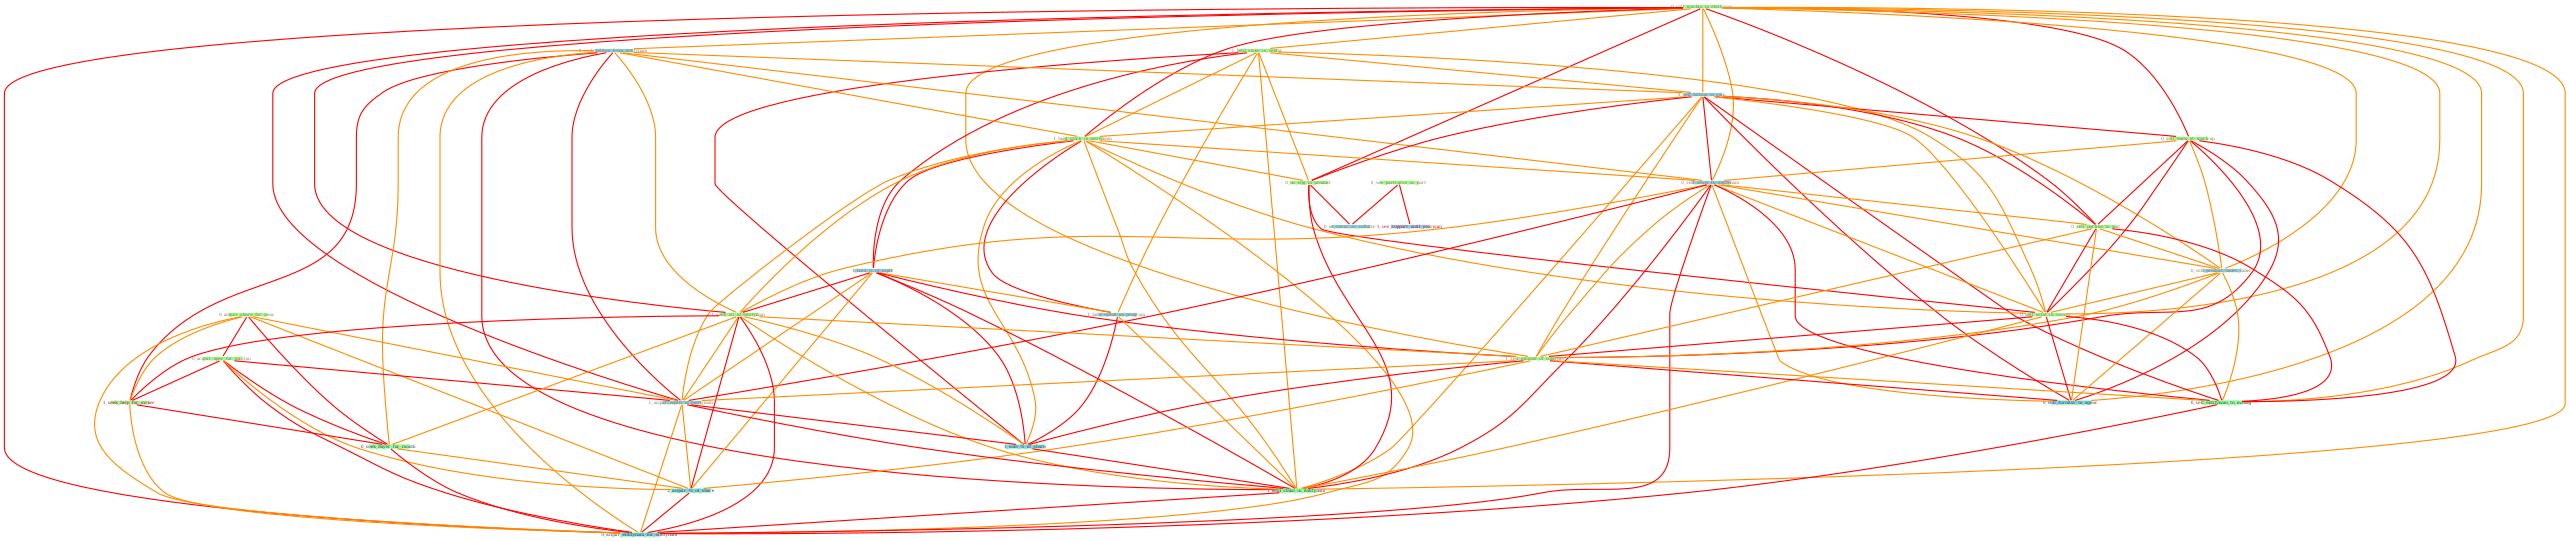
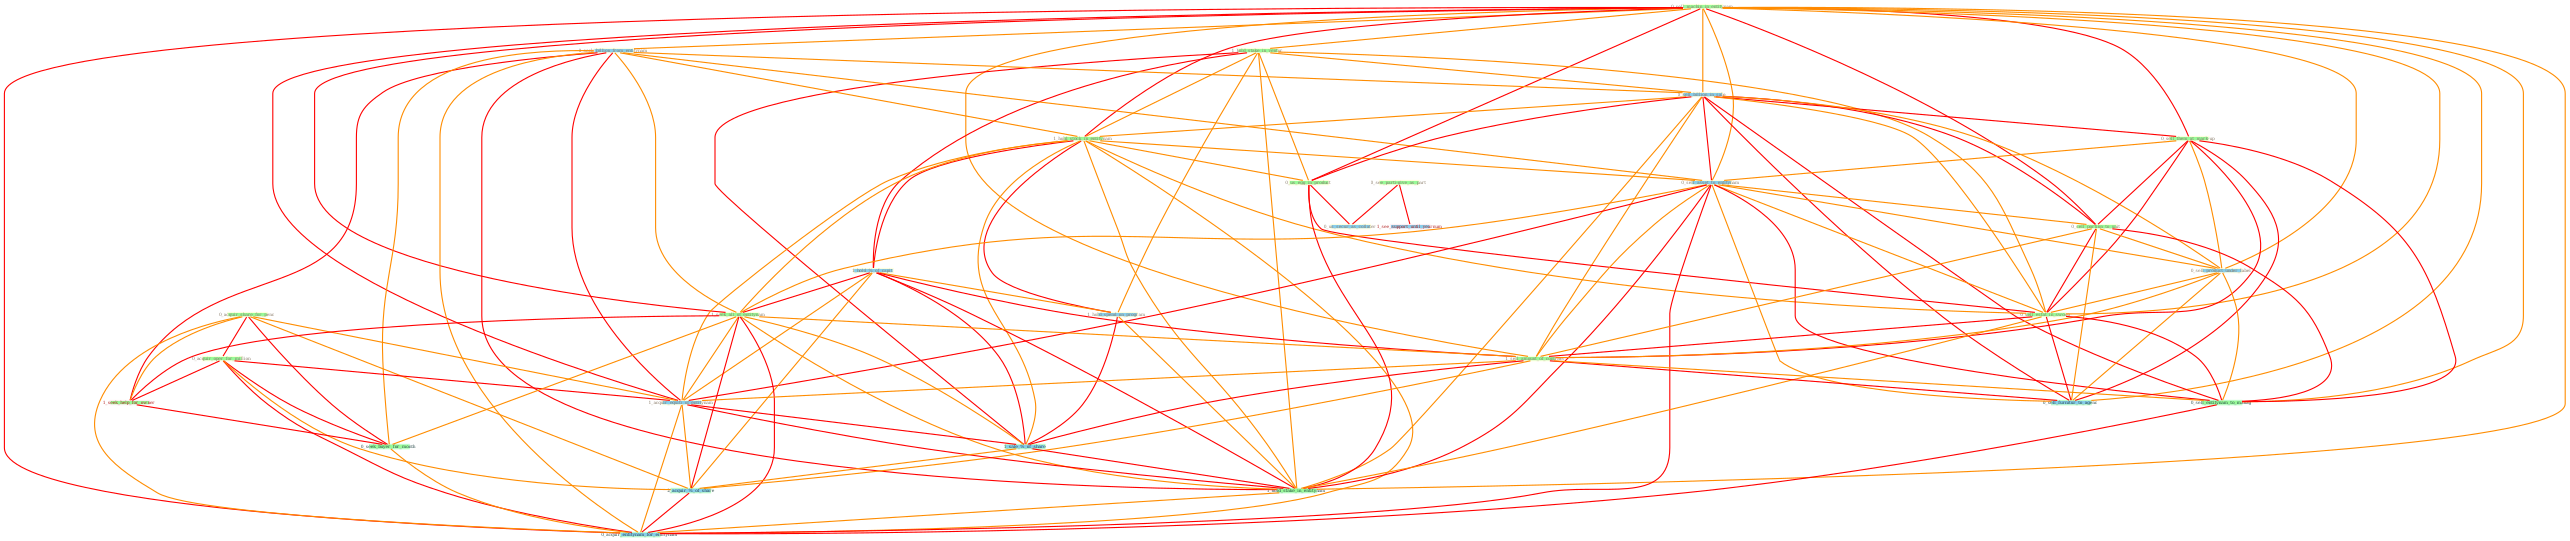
edge "0_seek_buyer_for_month" -- "2_acquir_%_of_share": now "1_sale_%_of_share" -- "2_acquir_%_of_share"
edge "0_seek_buyer_for_month" -- "0_acquir_entitynam_for_entitynam": color red -> darkorange
edge "1_hold_stake_in_entitynam" -- "0_acquir_entitynam_for_entitynam": color red -> darkorange
edge "1_seek_help_for_owner" -- "0_acquir_entitynam_for_entitynam": removed
